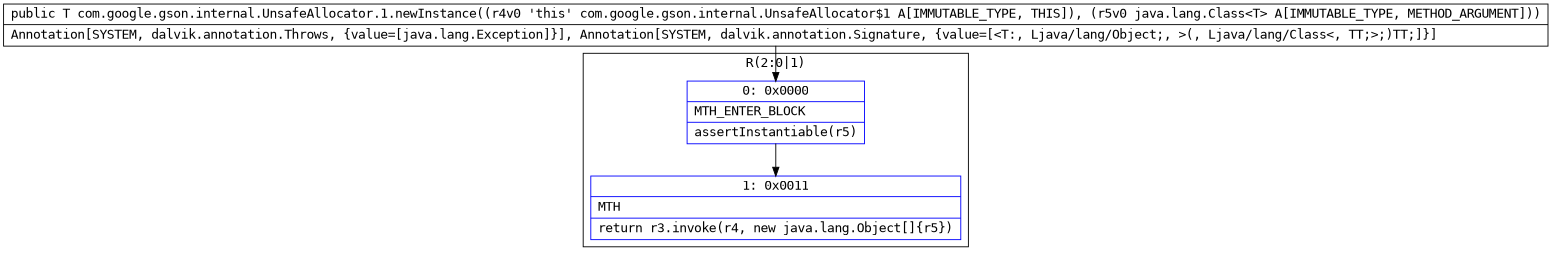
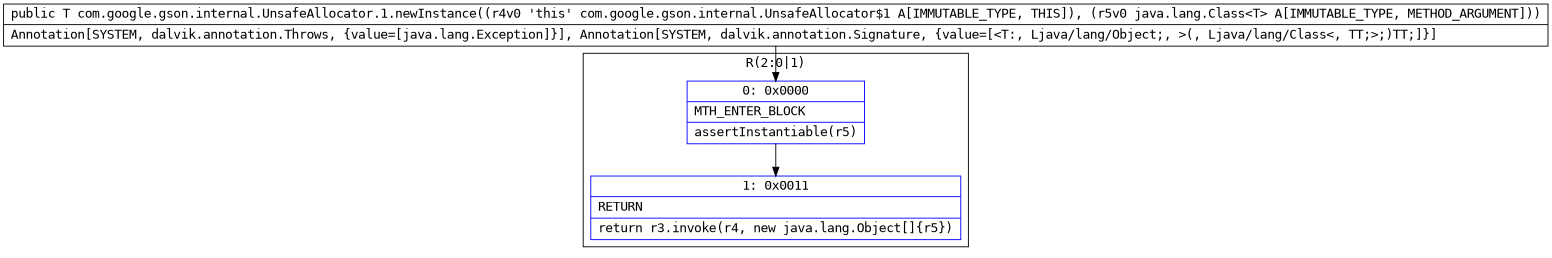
node "1: 0x0011": text "MTH" -> "RETURN"
